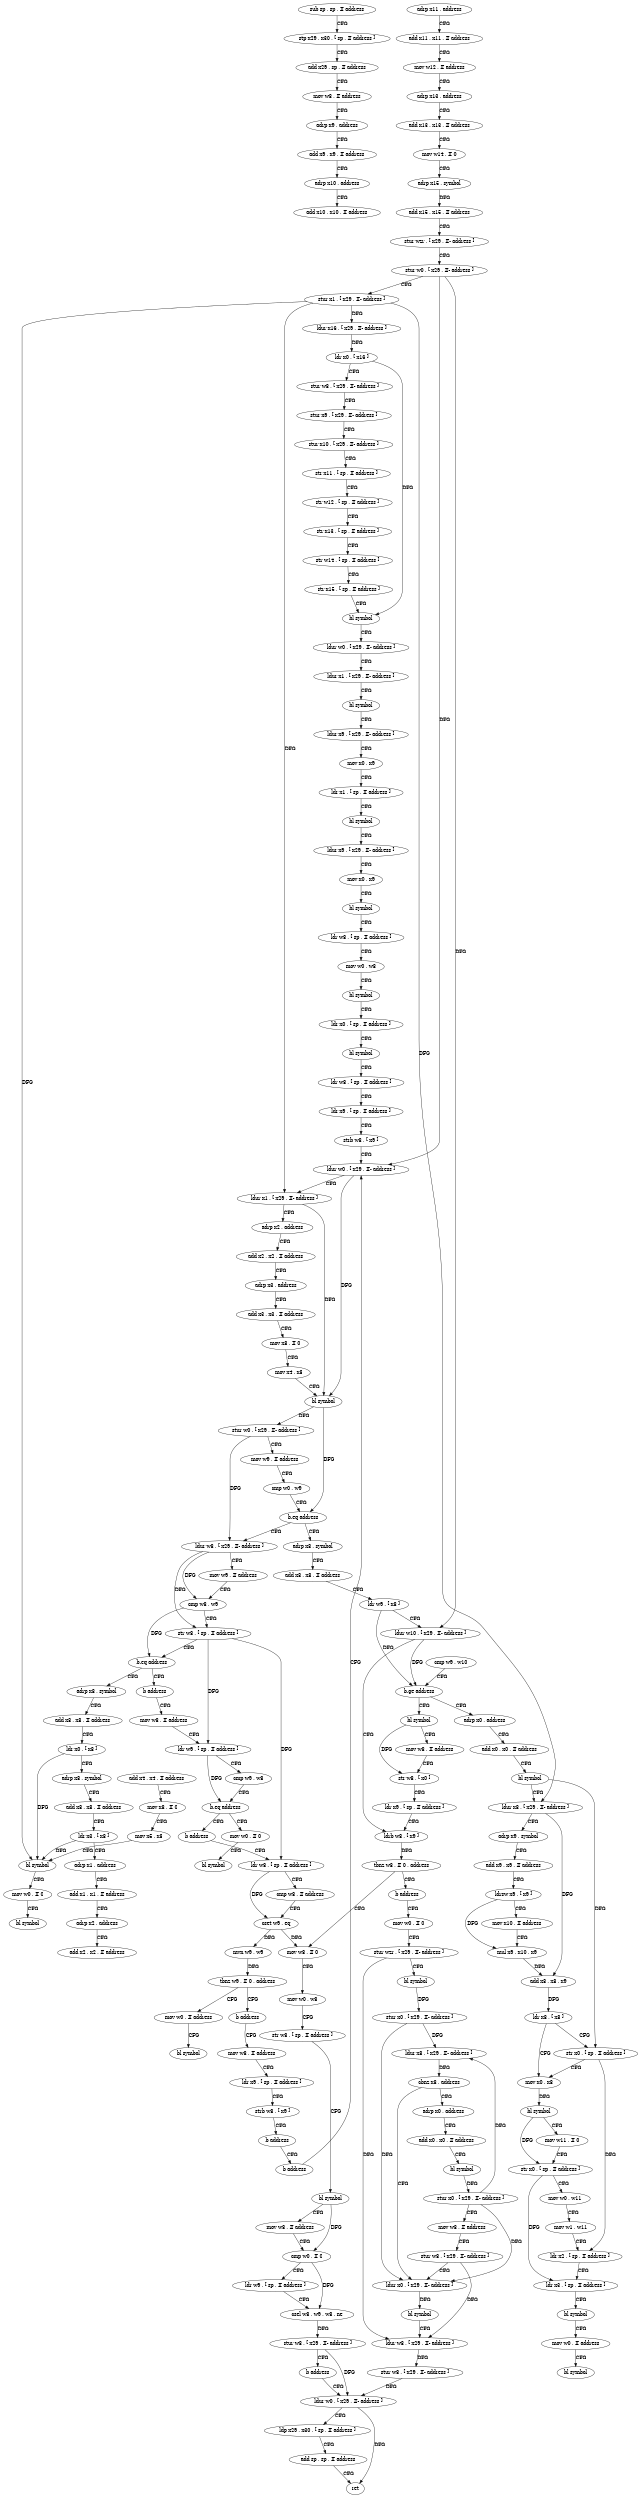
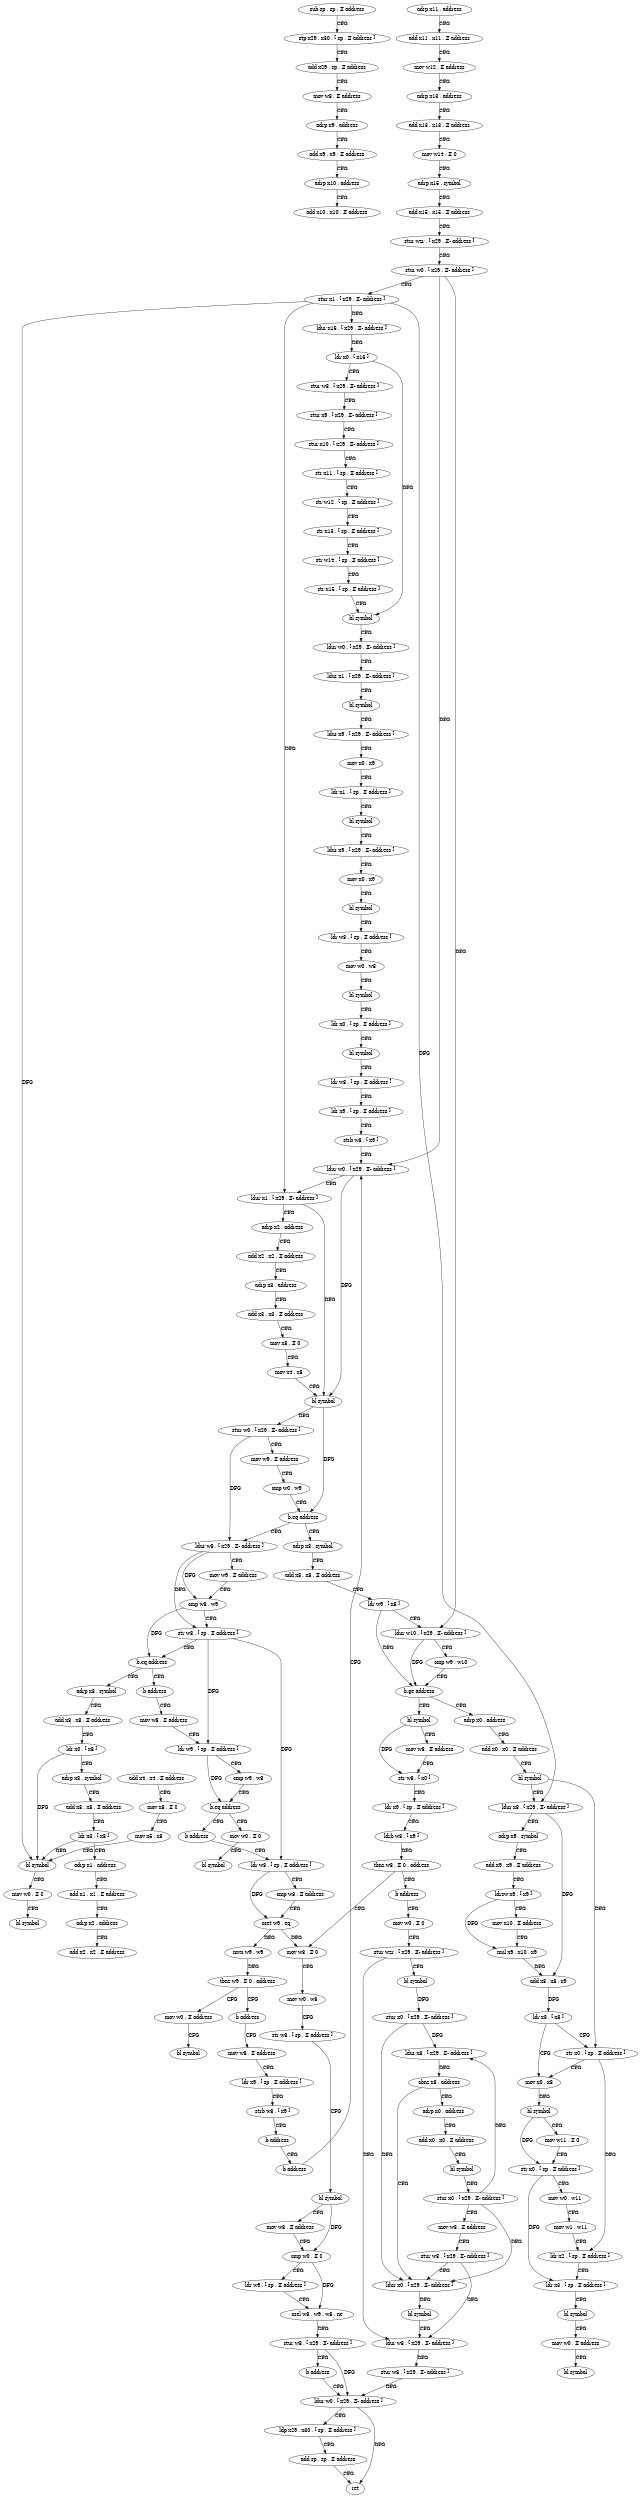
edge "adrp x15 , symbol" -> "add x15 , x15 , # address": label "DFG" -> "CFG"
edge "ldur w10 , [ x29 , #- address ]" -> "ldrb w8 , [ x9 ]": now "ldur w10 , [ x29 , #- address ]" -> "cmp w9 , w10"
